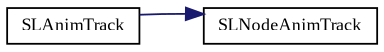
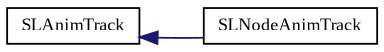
edge "SLAnimTrack" -> "SLNodeAnimTrack": reversed
